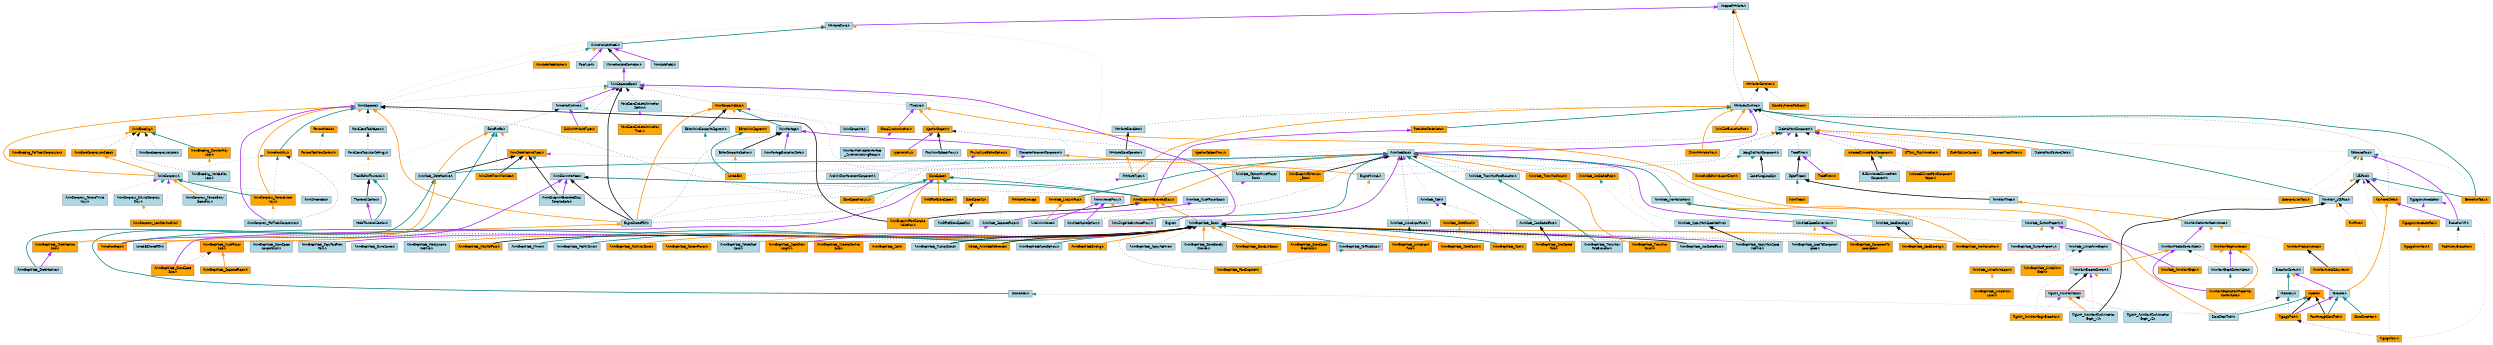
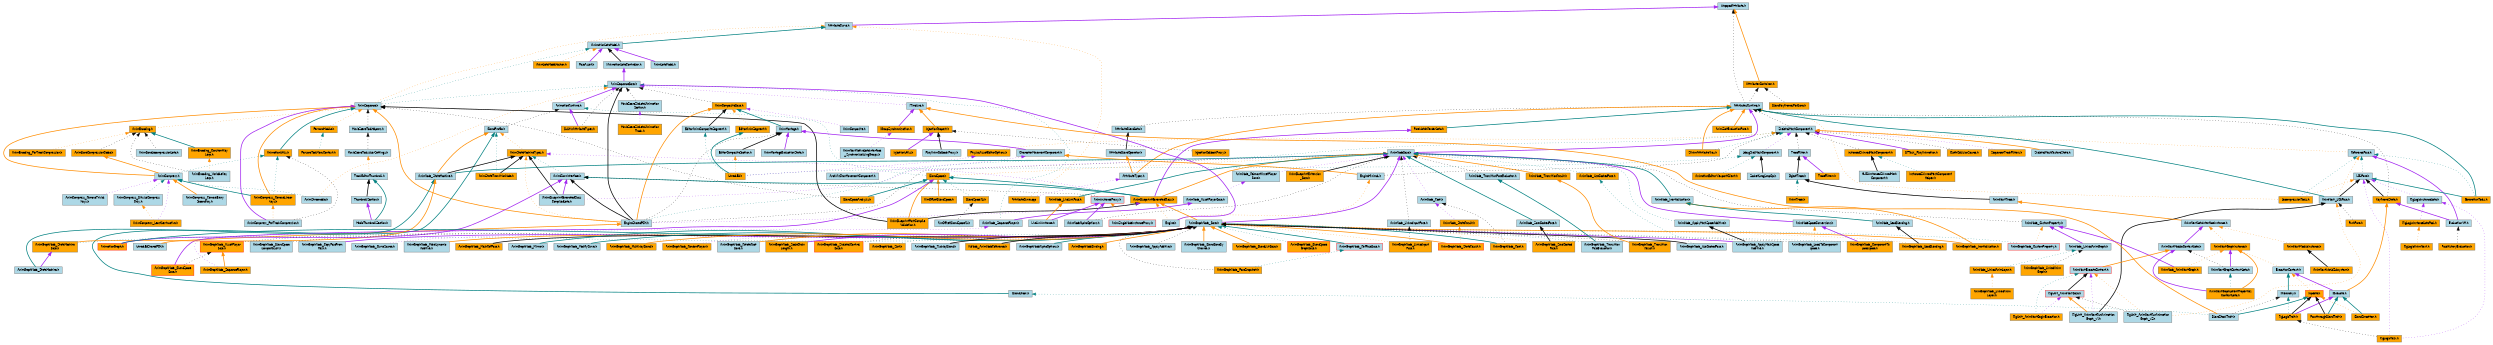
edge "InjectionCallbackProxy.h" -> "SkeletalMeshComponent.h": now "PhysicsAssetEditorOptions.h" -> "SkeletalMeshComponent.h"
edge "AnimSingleNodeInstanceProxy.h" -> "AnimNodeBase.h": removed
edge "AnimNode_LinkedAnimGraph.h" -> "AnimNode_CustomProperty.h": style dotted -> bold
